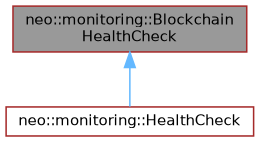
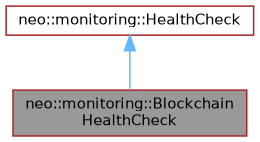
edge "neo::monitoring::HealthCheck" -> "neo::monitoring::Blockchain HealthCheck": reversed
